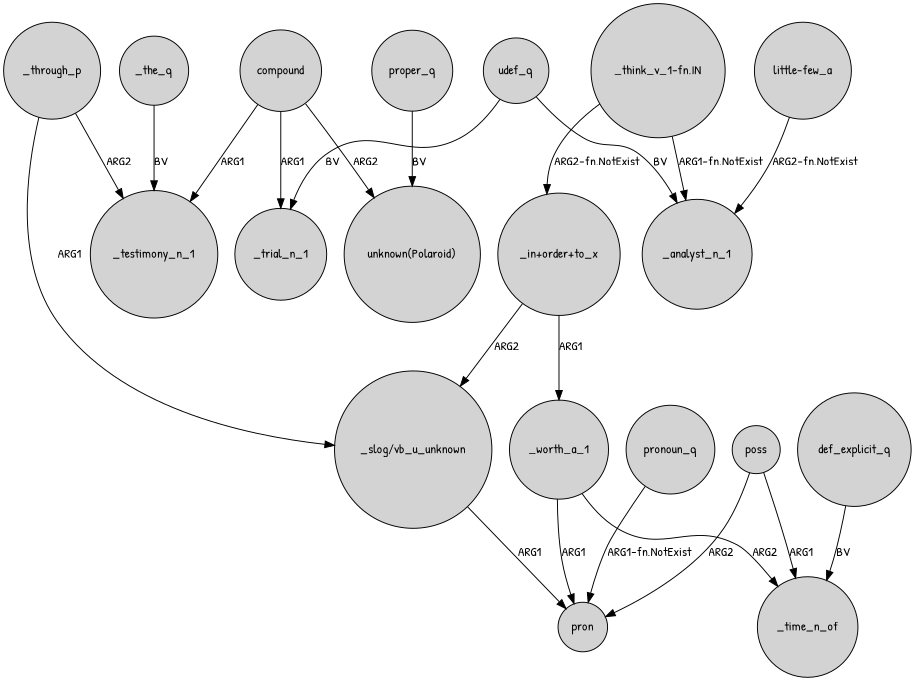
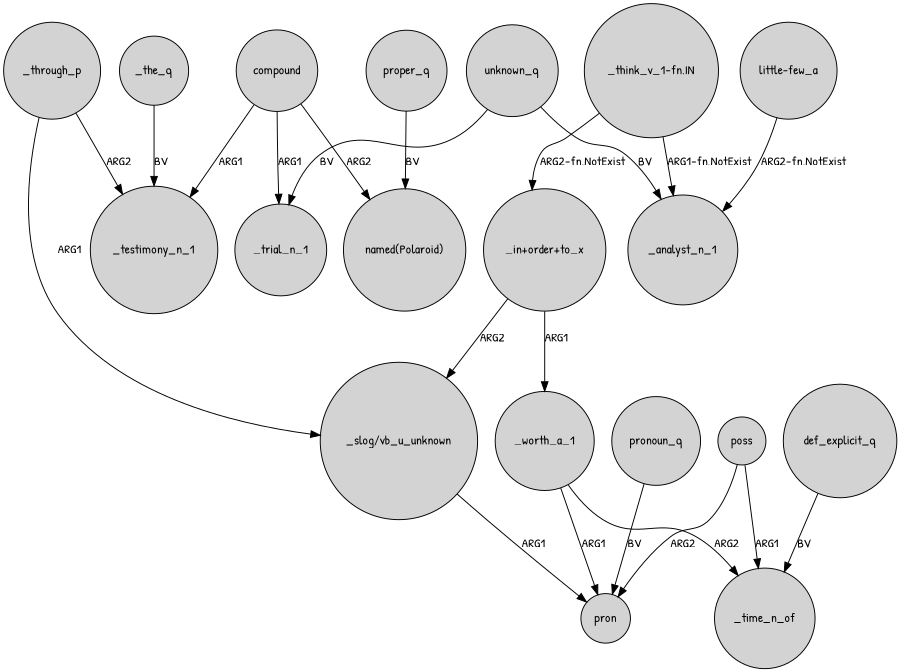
node "udef_q": label "udef_q" -> "unknown_q"
node "unknown(Polaroid)": label "unknown(Polaroid)" -> "named(Polaroid)"
edge "pronoun_q" -> "pron": label "ARG1-fn.NotExist" -> "BV"
